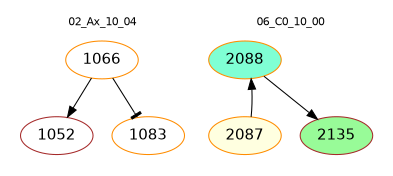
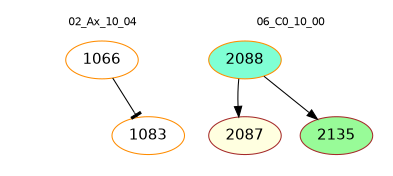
edge "2087" -> "2088": reversed
node "1052": removed
node "2087": color darkorange -> brown
